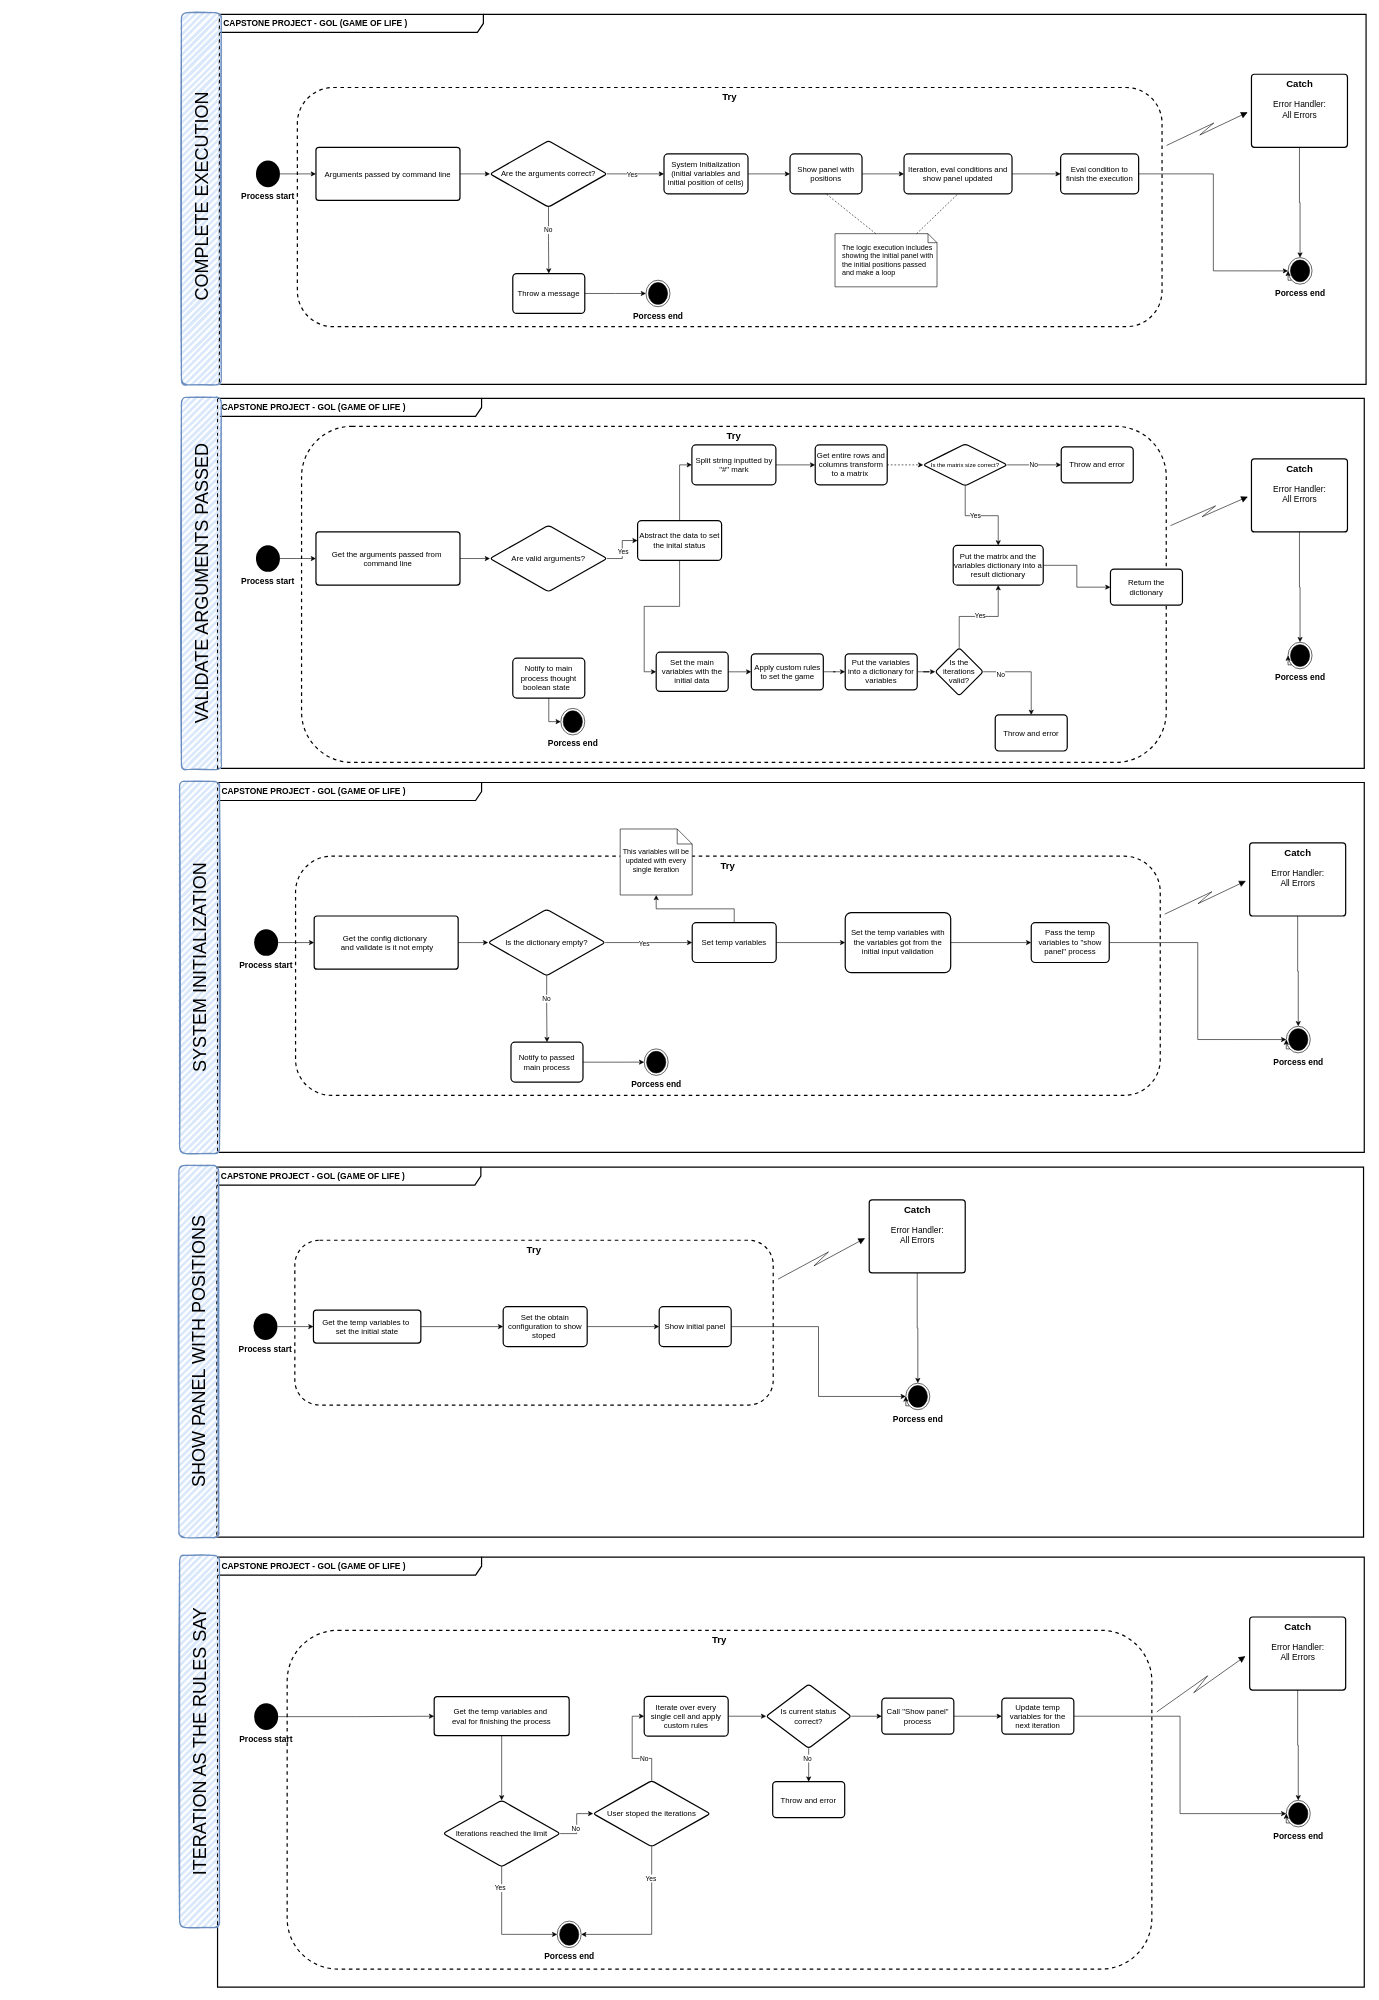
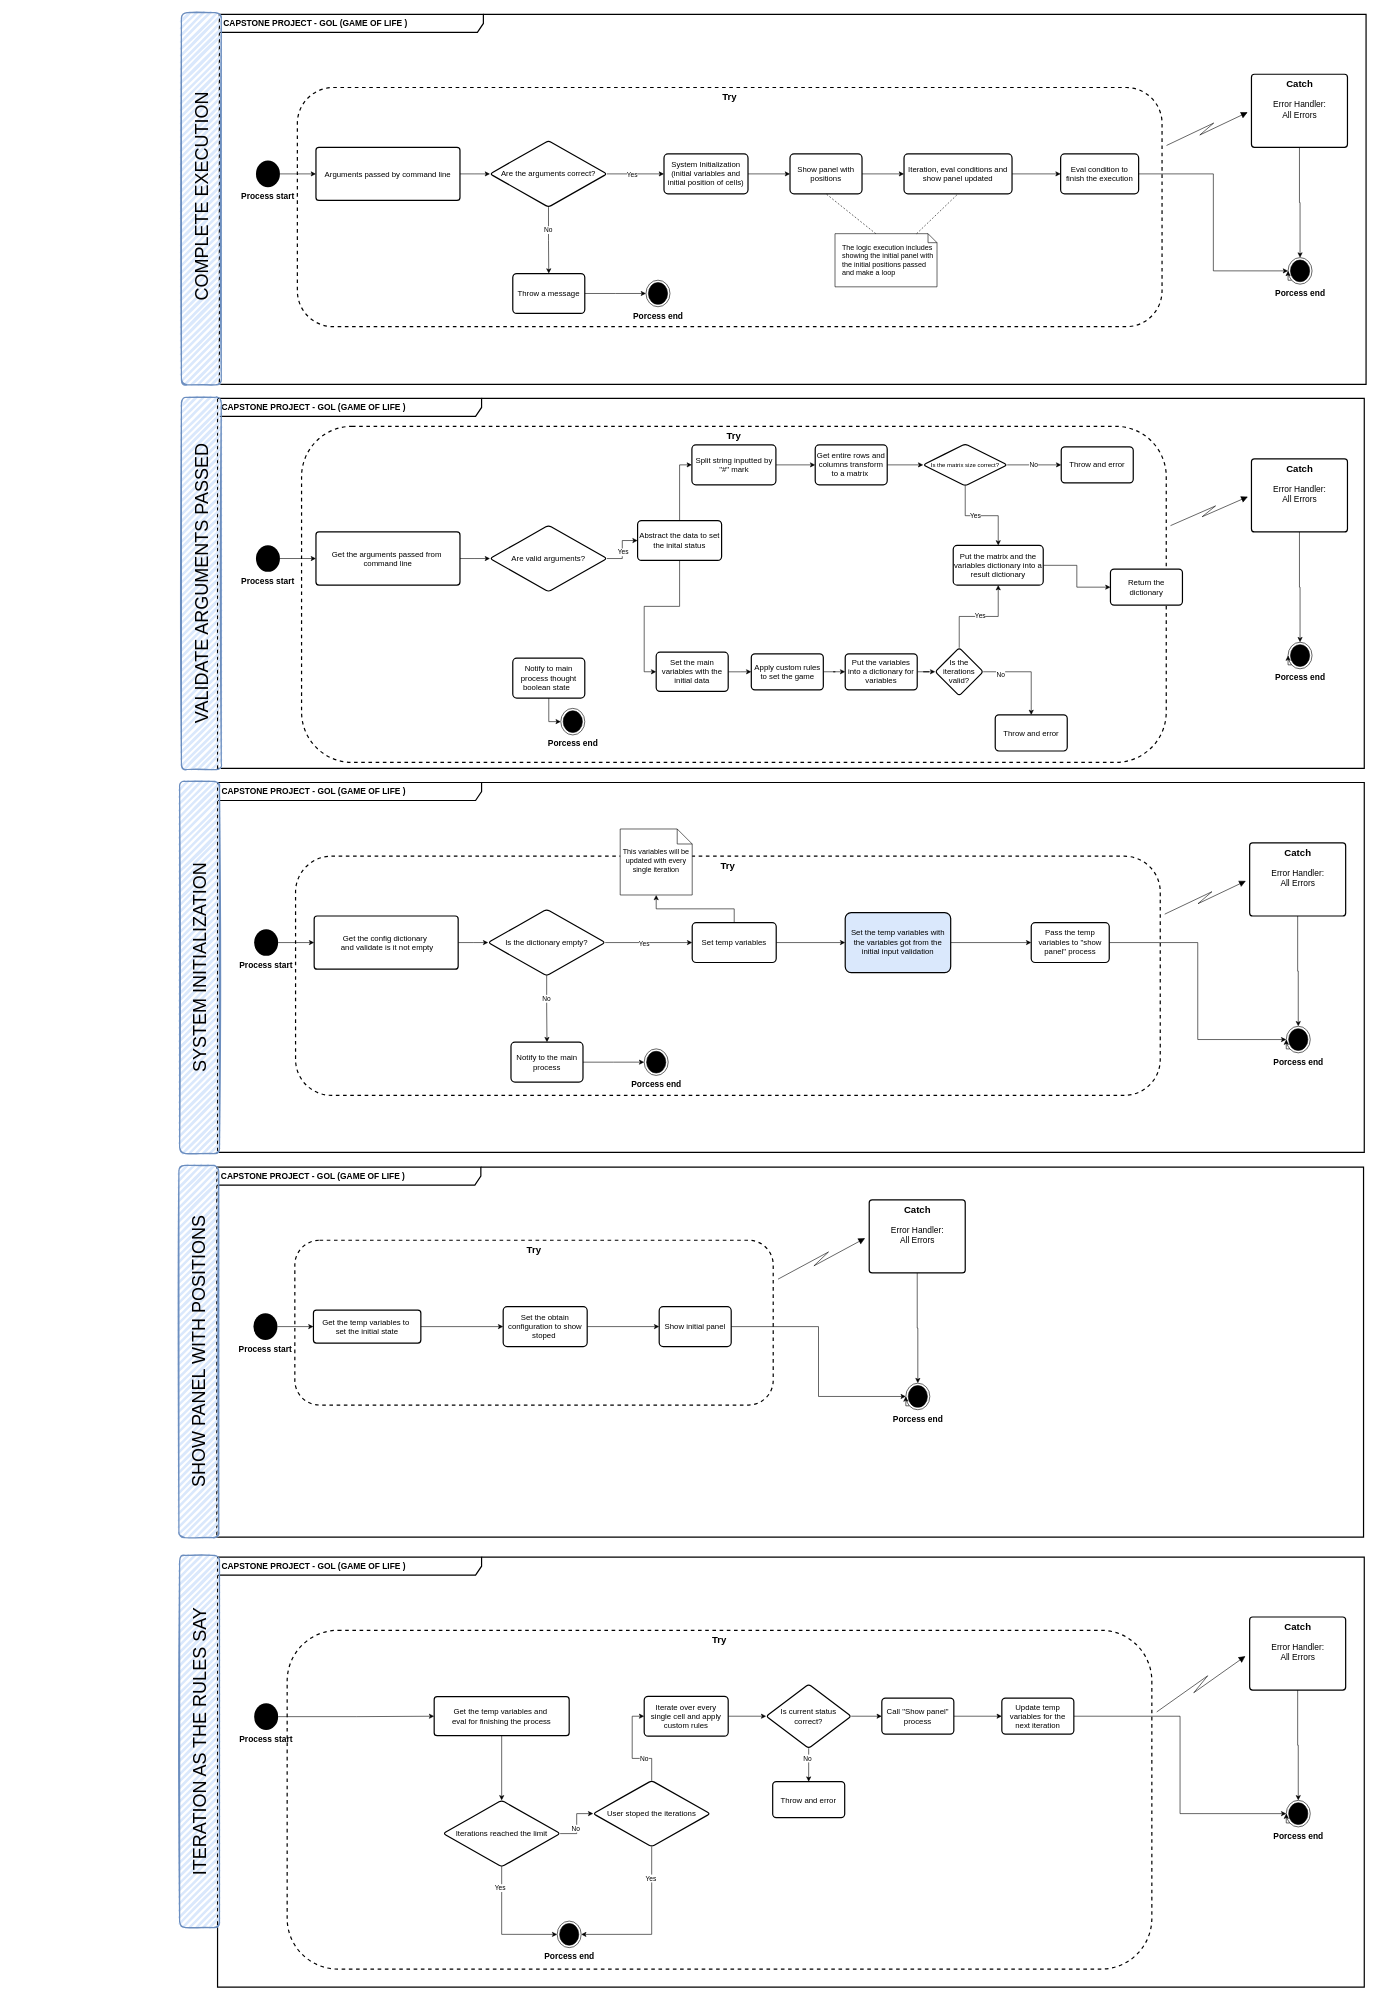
edge "Get entire rows and columns transform to a matrix" -> "Is the matrix size correct?": style dashed -> solid
node "Set the temp variables with the variables got from the initial input validation": fillcolor #ffffff -> #dae8fc
node "Notify to passed main process": label "Notify to passed main process" -> "Notify to the main process"
